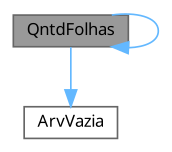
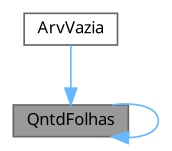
edge "QntdFolhas" -> "ArvVazia": reversed
